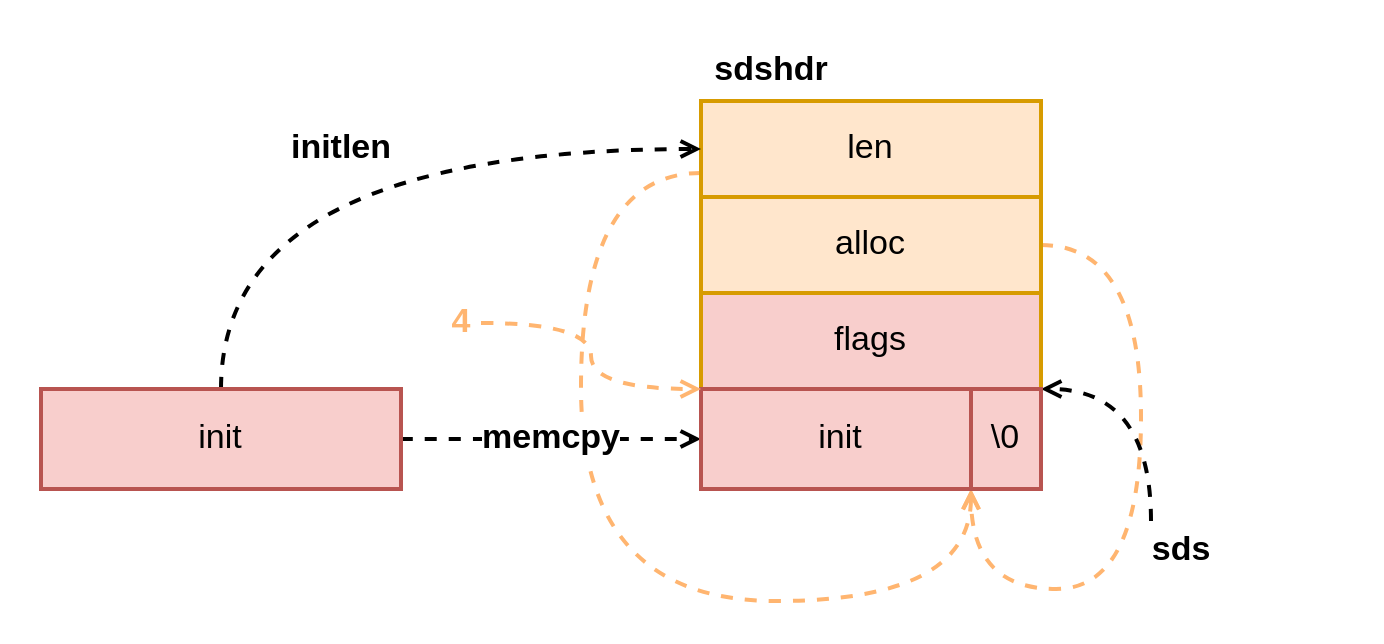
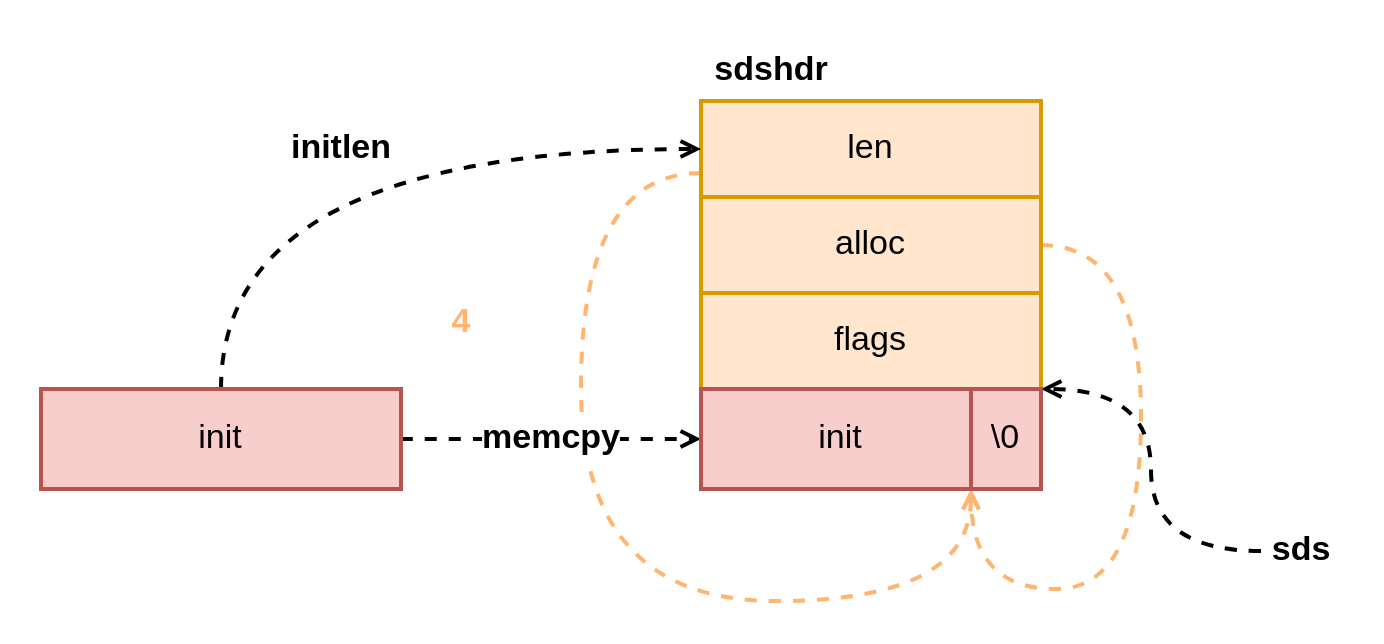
node "flags": fillcolor #f8cecc -> #ffe6cc
edge "4" -> "flags": removed
node "sds": moved (1181, 551) -> (1301, 551)
